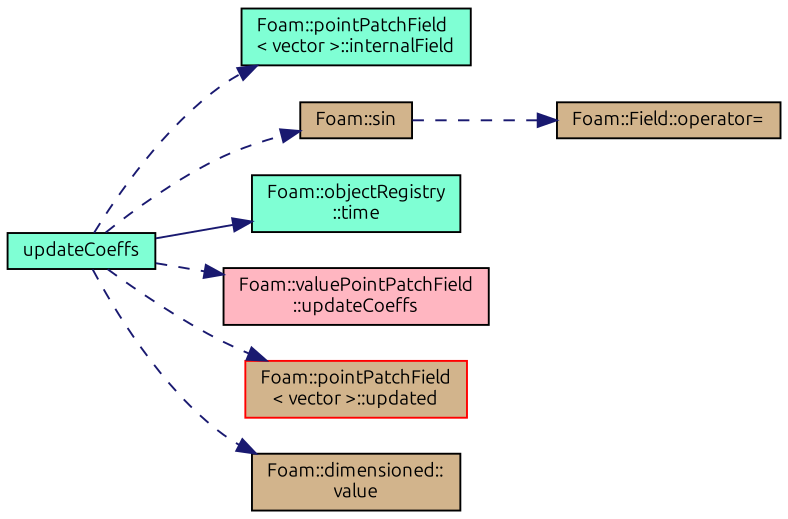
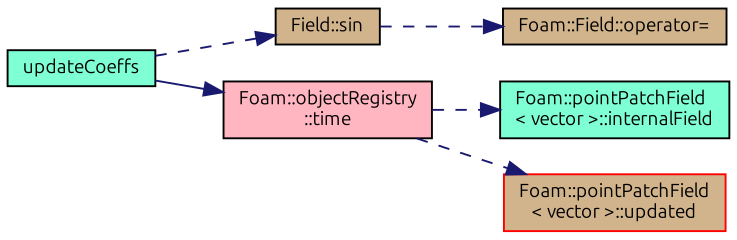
node "Foam::sin": label "Foam::sin" -> "Field::sin"
edge "updateCoeffs" -> "Foam::pointPatchField < vector >::internalField": now "Foam::objectRegistry ::time" -> "Foam::pointPatchField < vector >::internalField"
node "Foam::objectRegistry ::time": fillcolor aquamarine -> lightpink
node "Foam::valuePointPatchField ::updateCoeffs": removed
edge "updateCoeffs" -> "Foam::pointPatchField < vector >::updated": now "Foam::objectRegistry ::time" -> "Foam::pointPatchField < vector >::updated"
node "Foam::dimensioned:: value": removed
